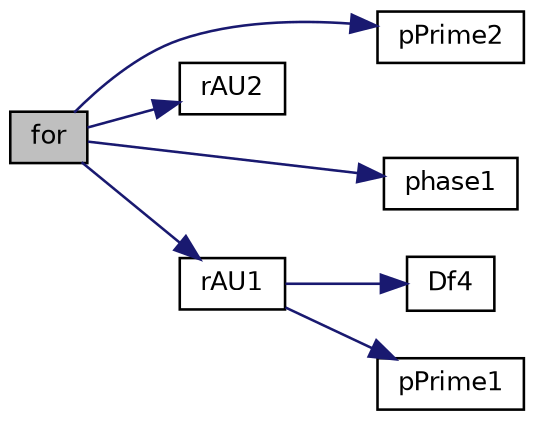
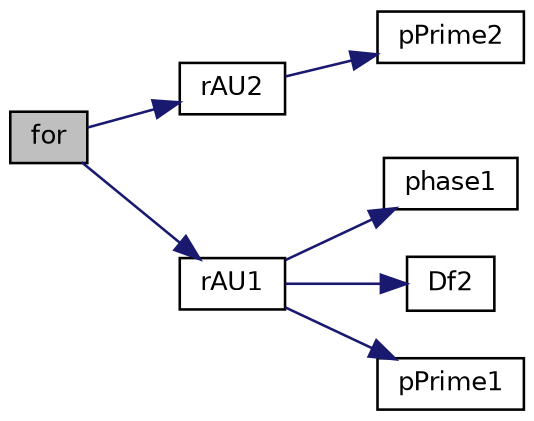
edge "for" -> "pPrime2": now "rAU2" -> "pPrime2"
edge "for" -> "phase1": now "rAU1" -> "phase1"
node "Df4": label "Df4" -> "Df2"
